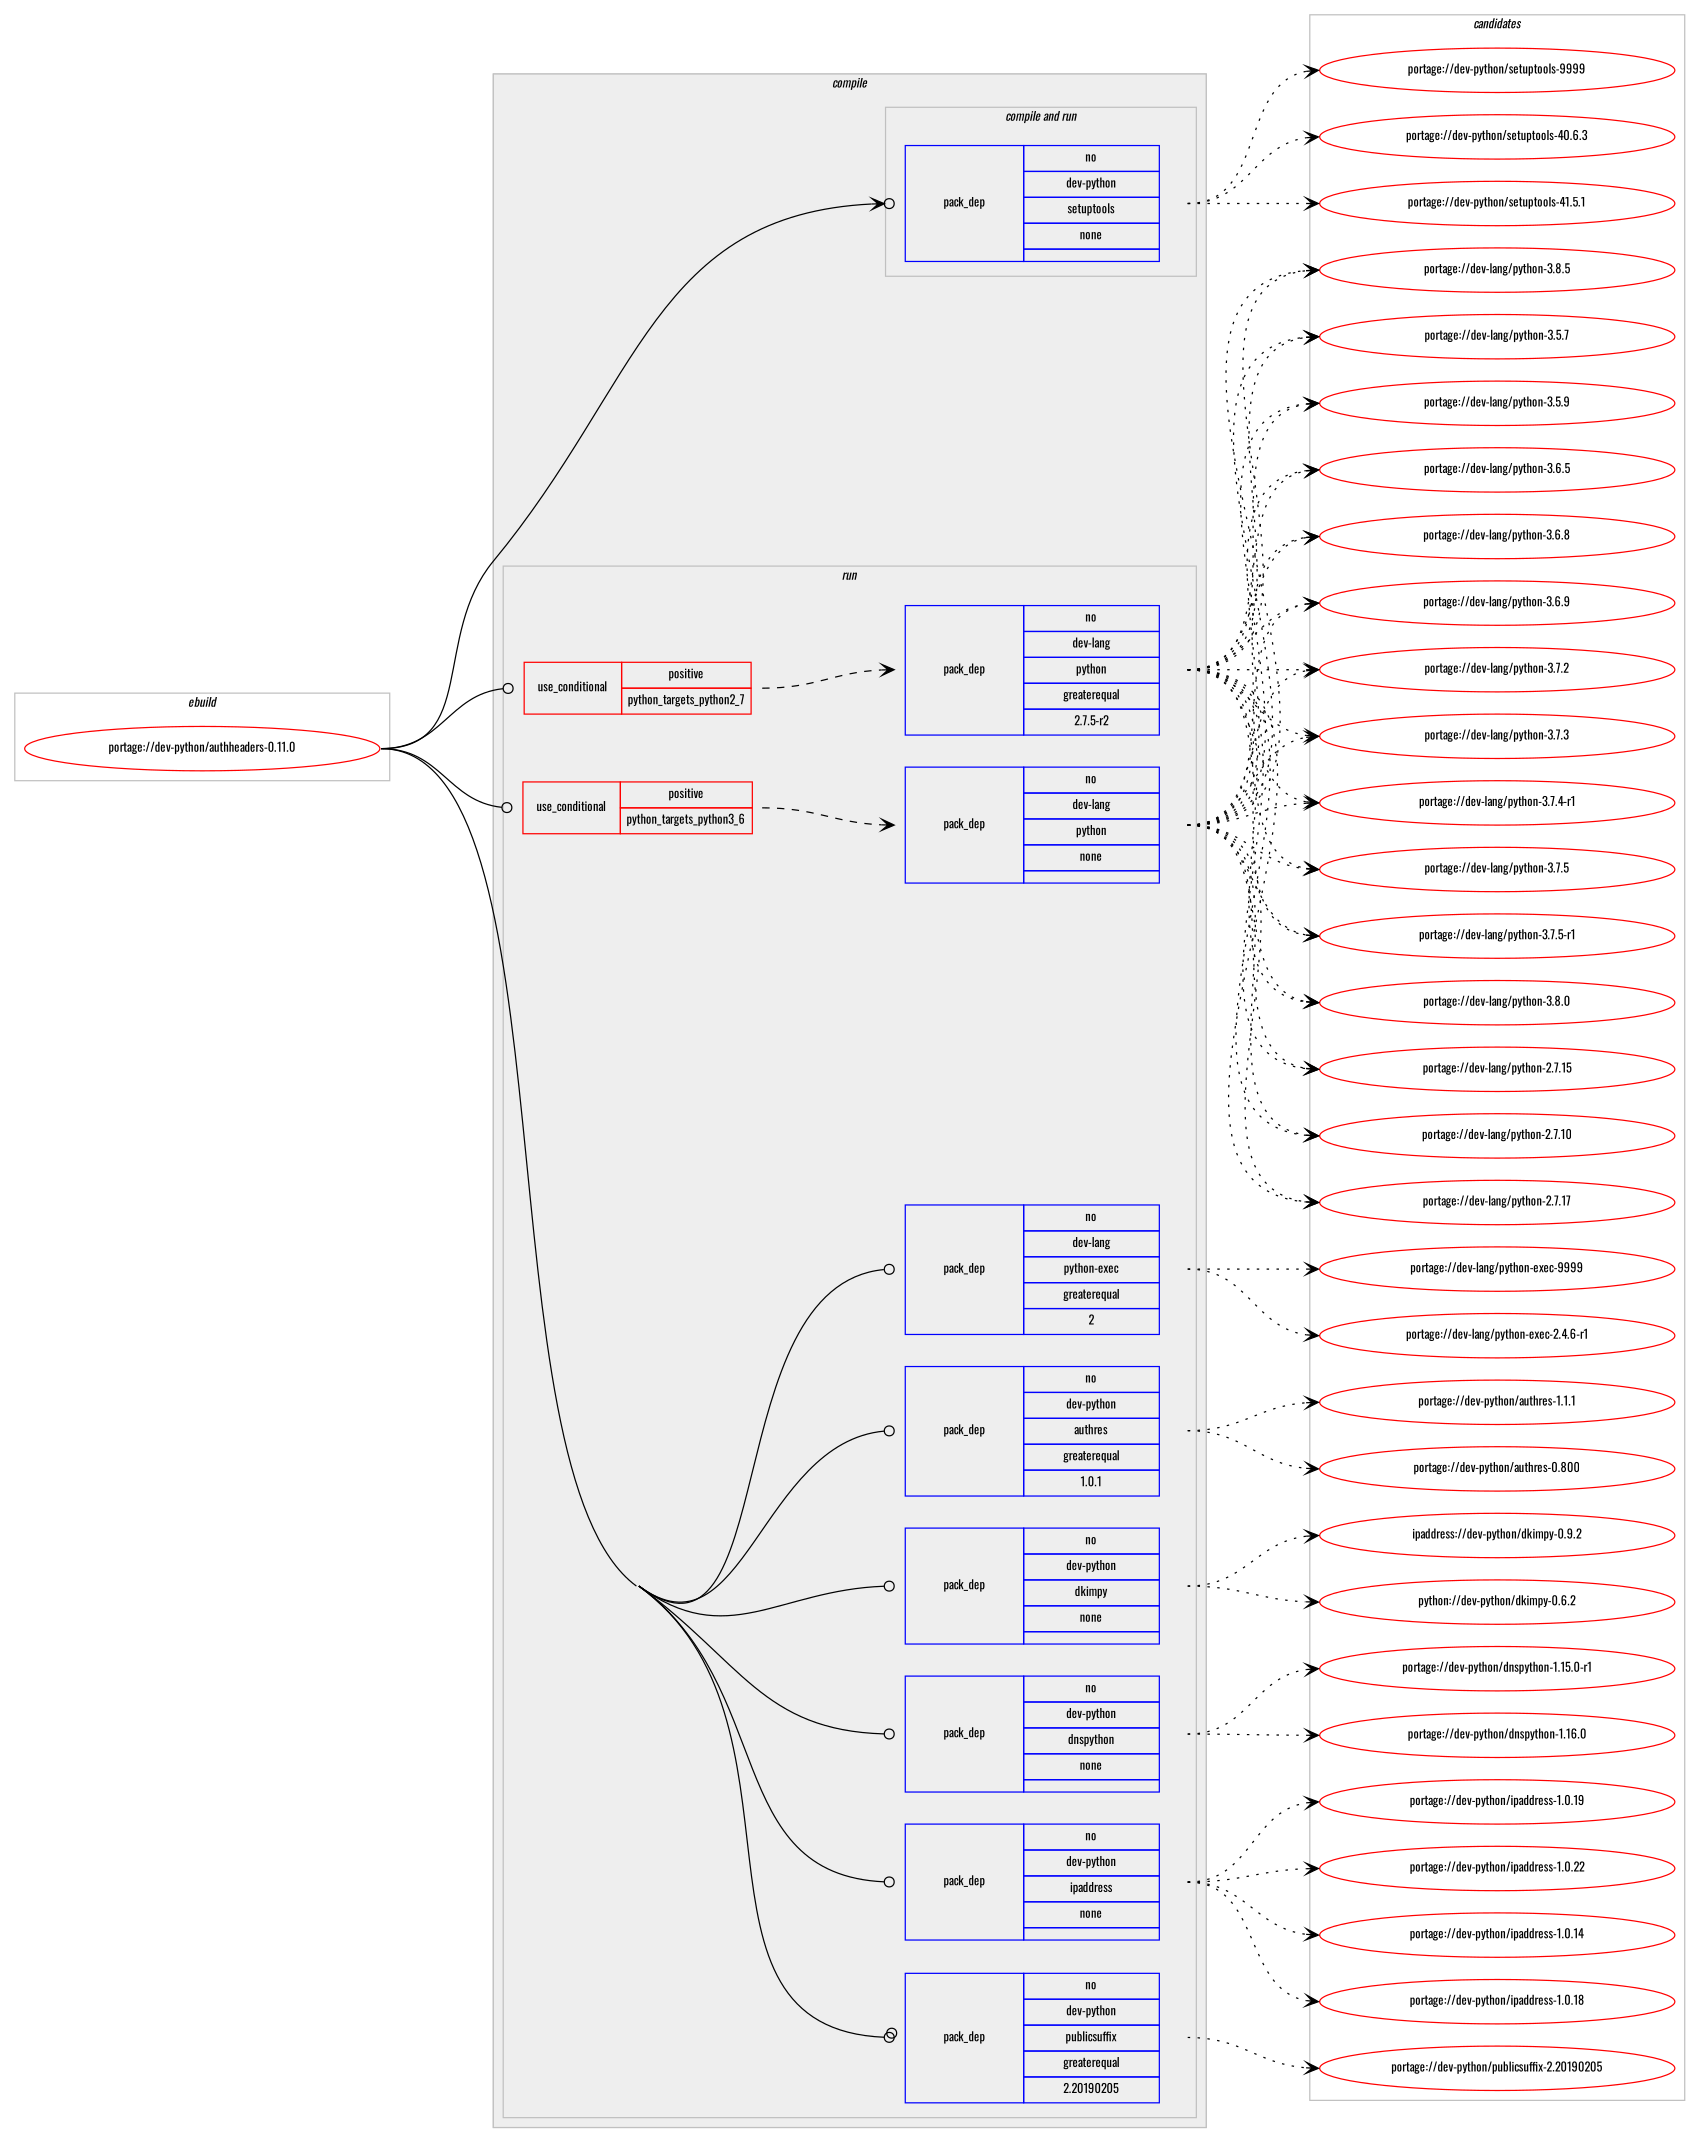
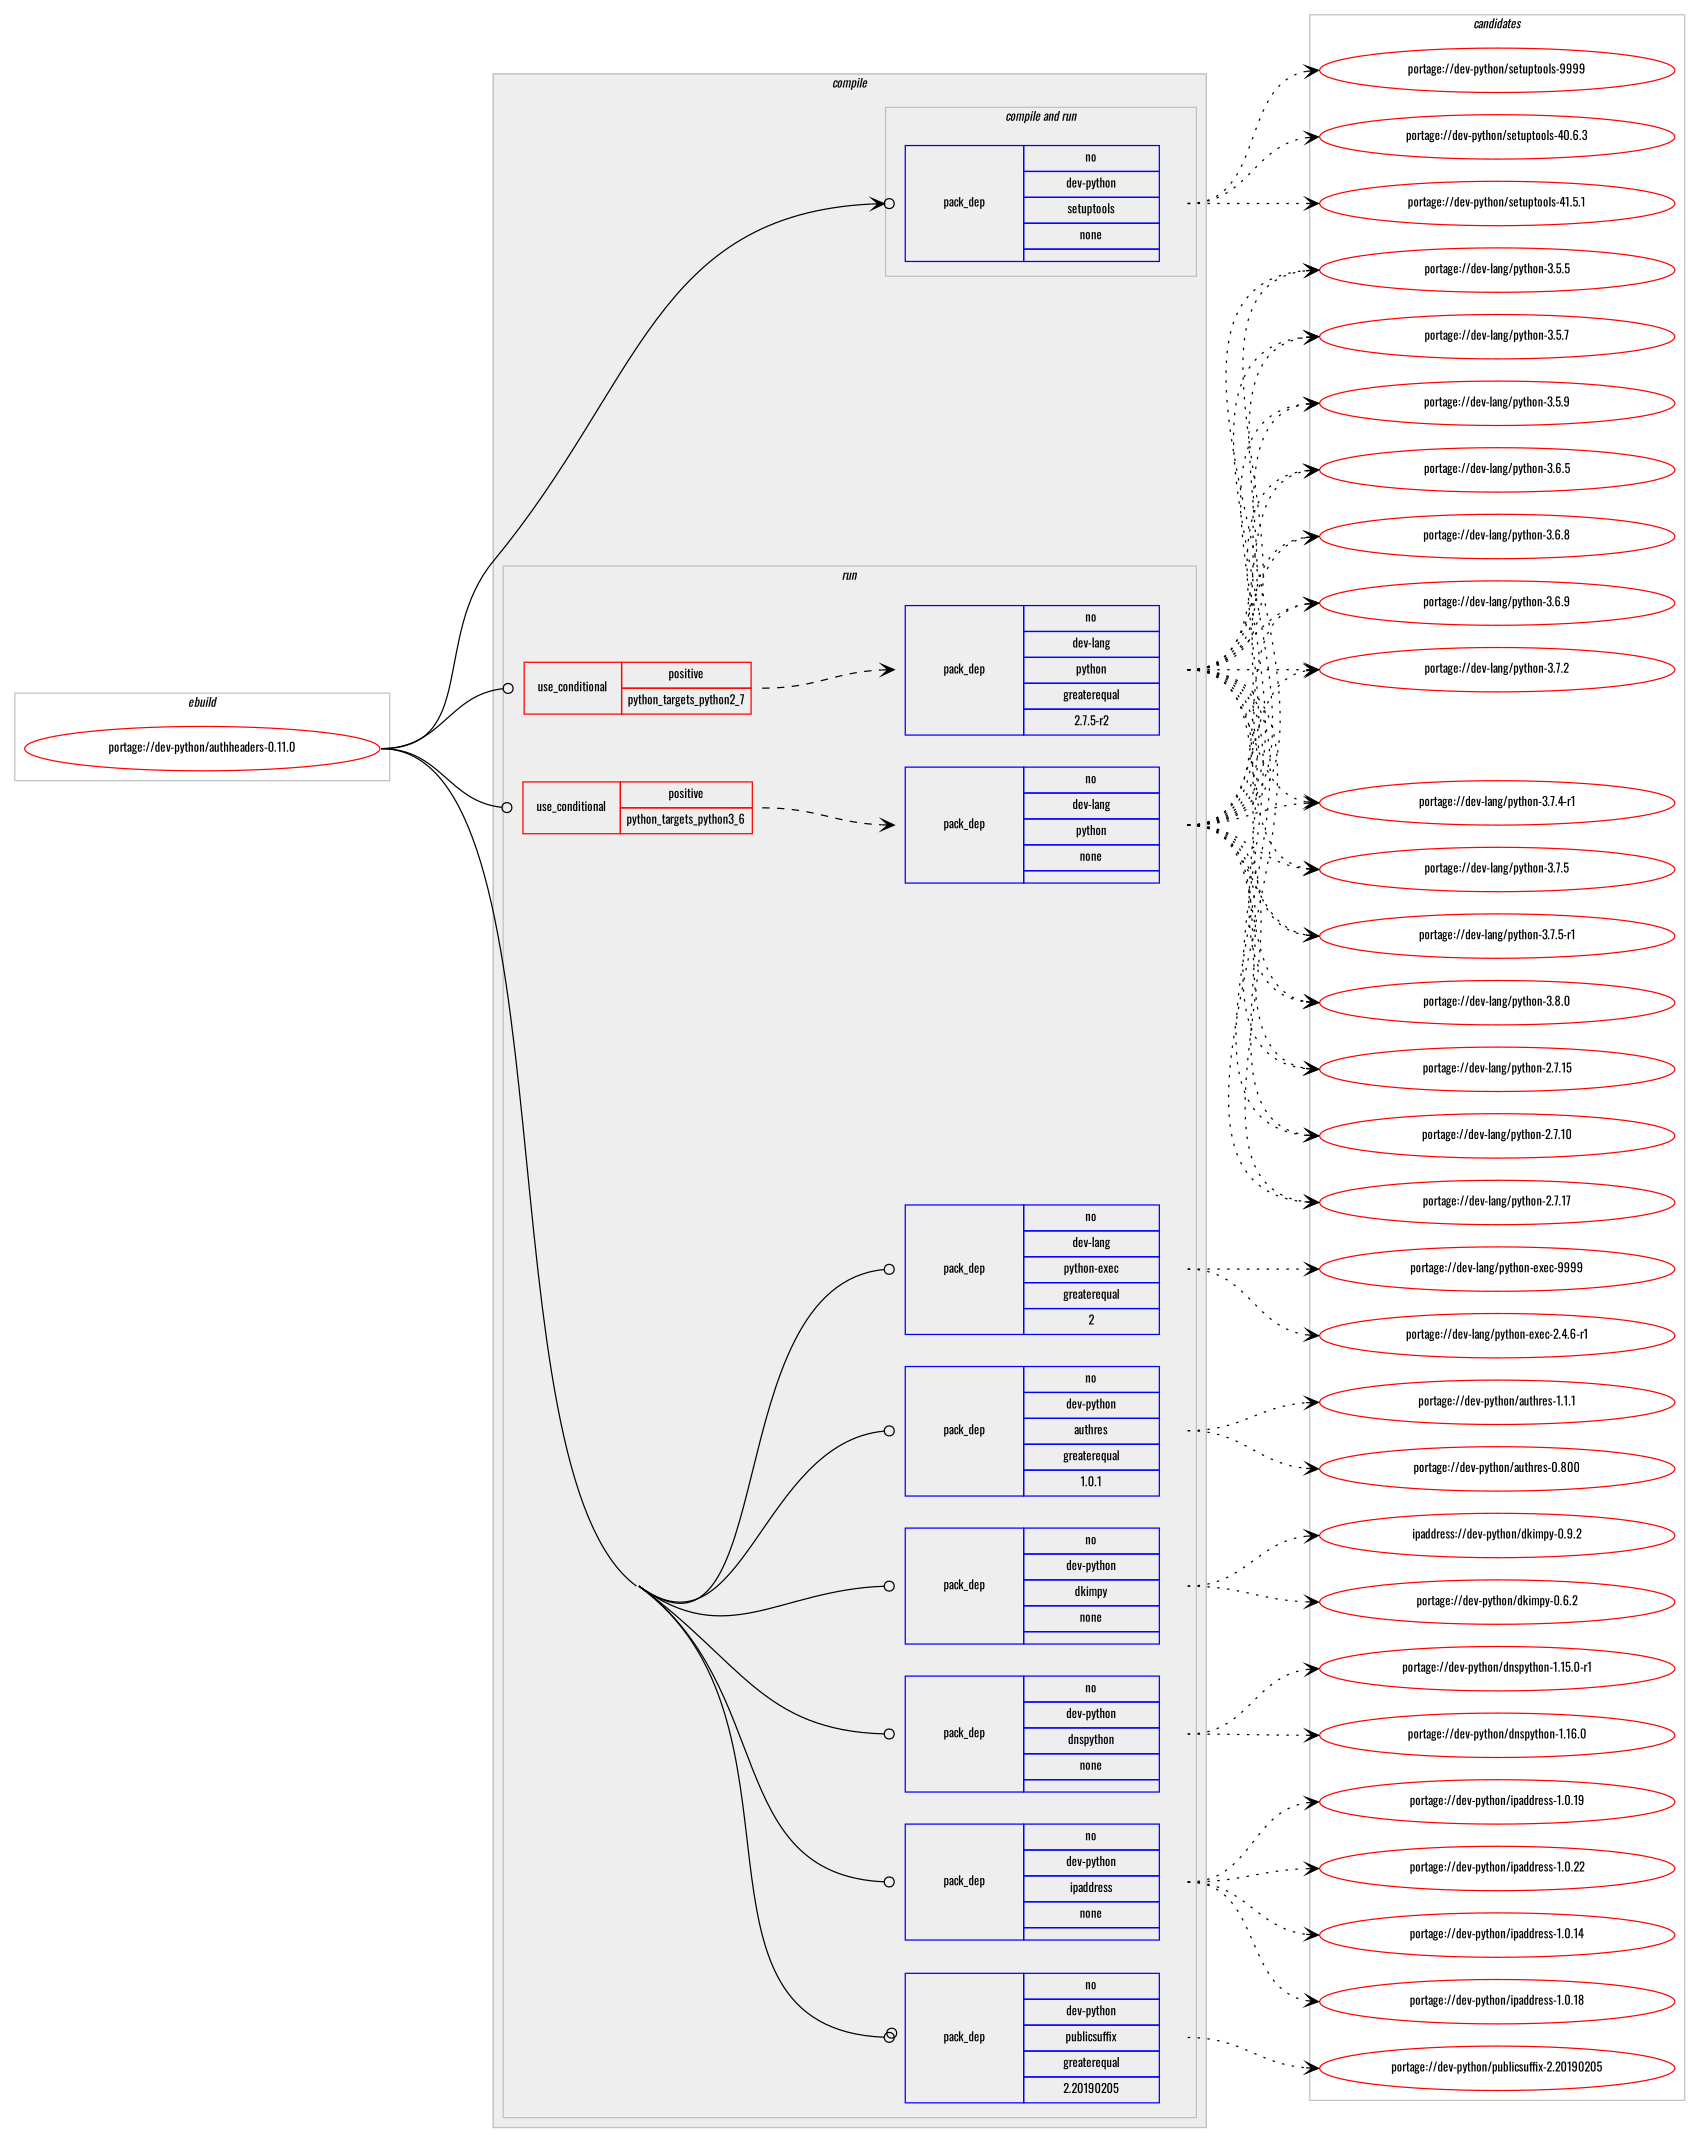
node "portage://dev-lang/python-3.8.5": label "portage://dev-lang/python-3.8.5" -> "portage://dev-lang/python-3.5.5"
node "portage://dev-lang/python-3.7.3": removed
node "python://dev-python/dkimpy-0.6.2": label "python://dev-python/dkimpy-0.6.2" -> "portage://dev-python/dkimpy-0.6.2"
